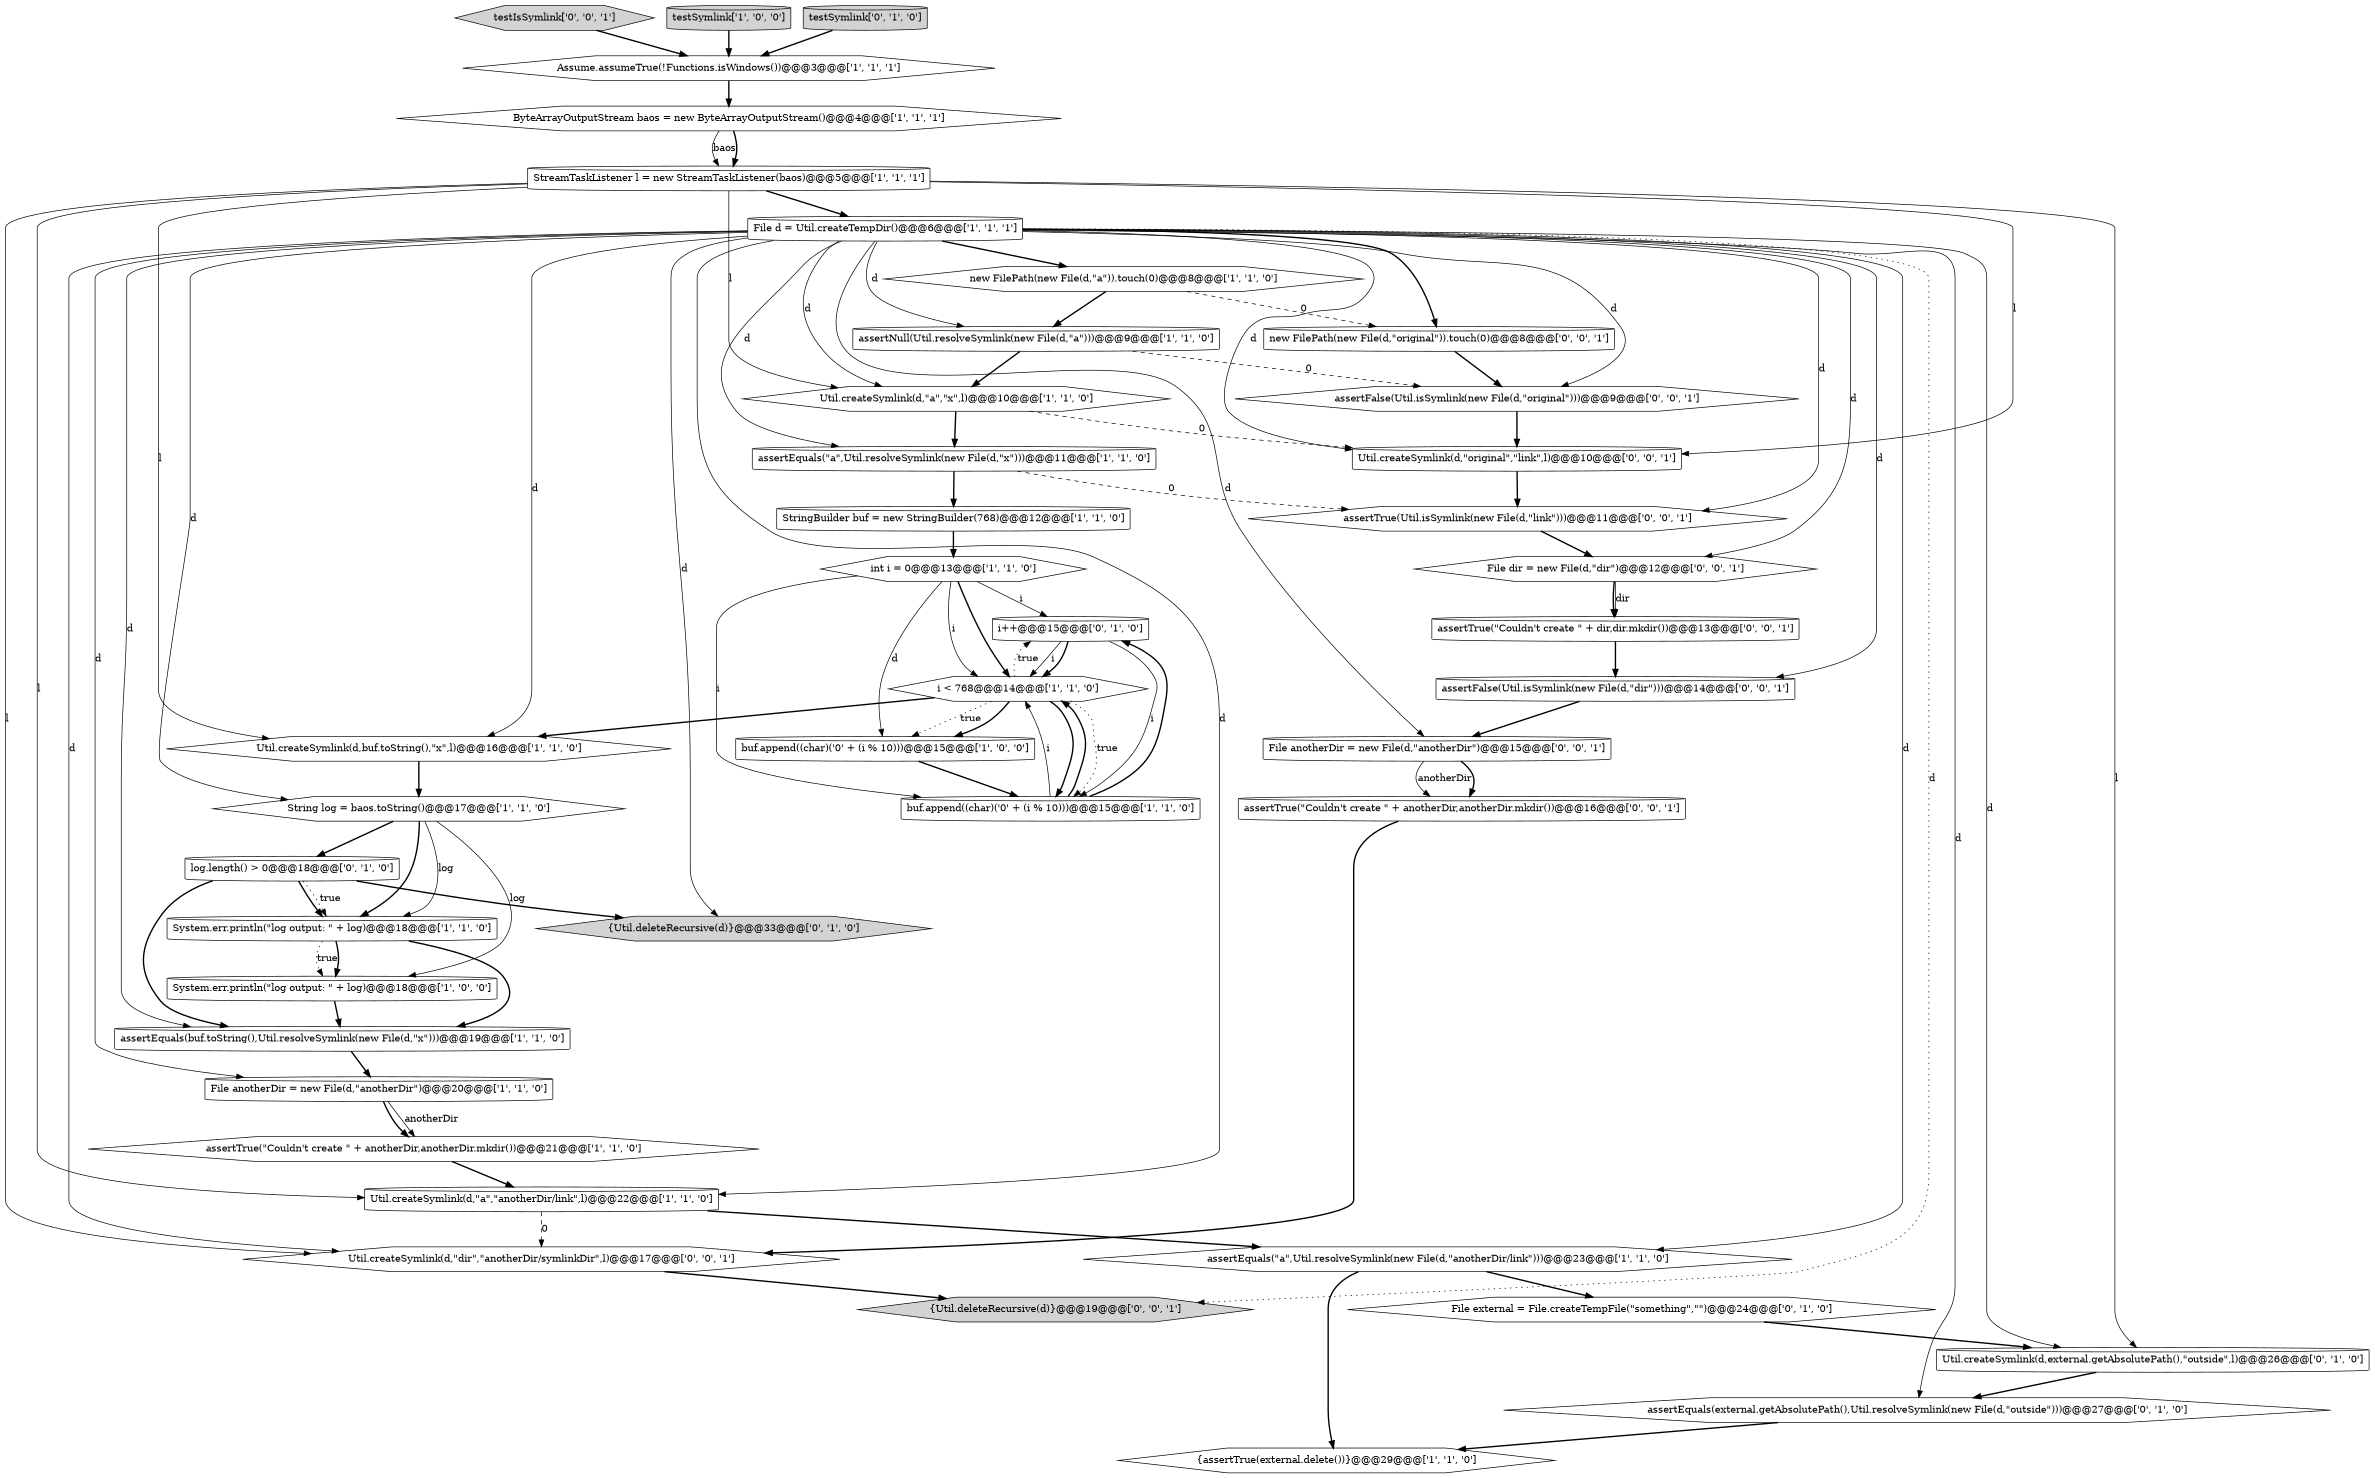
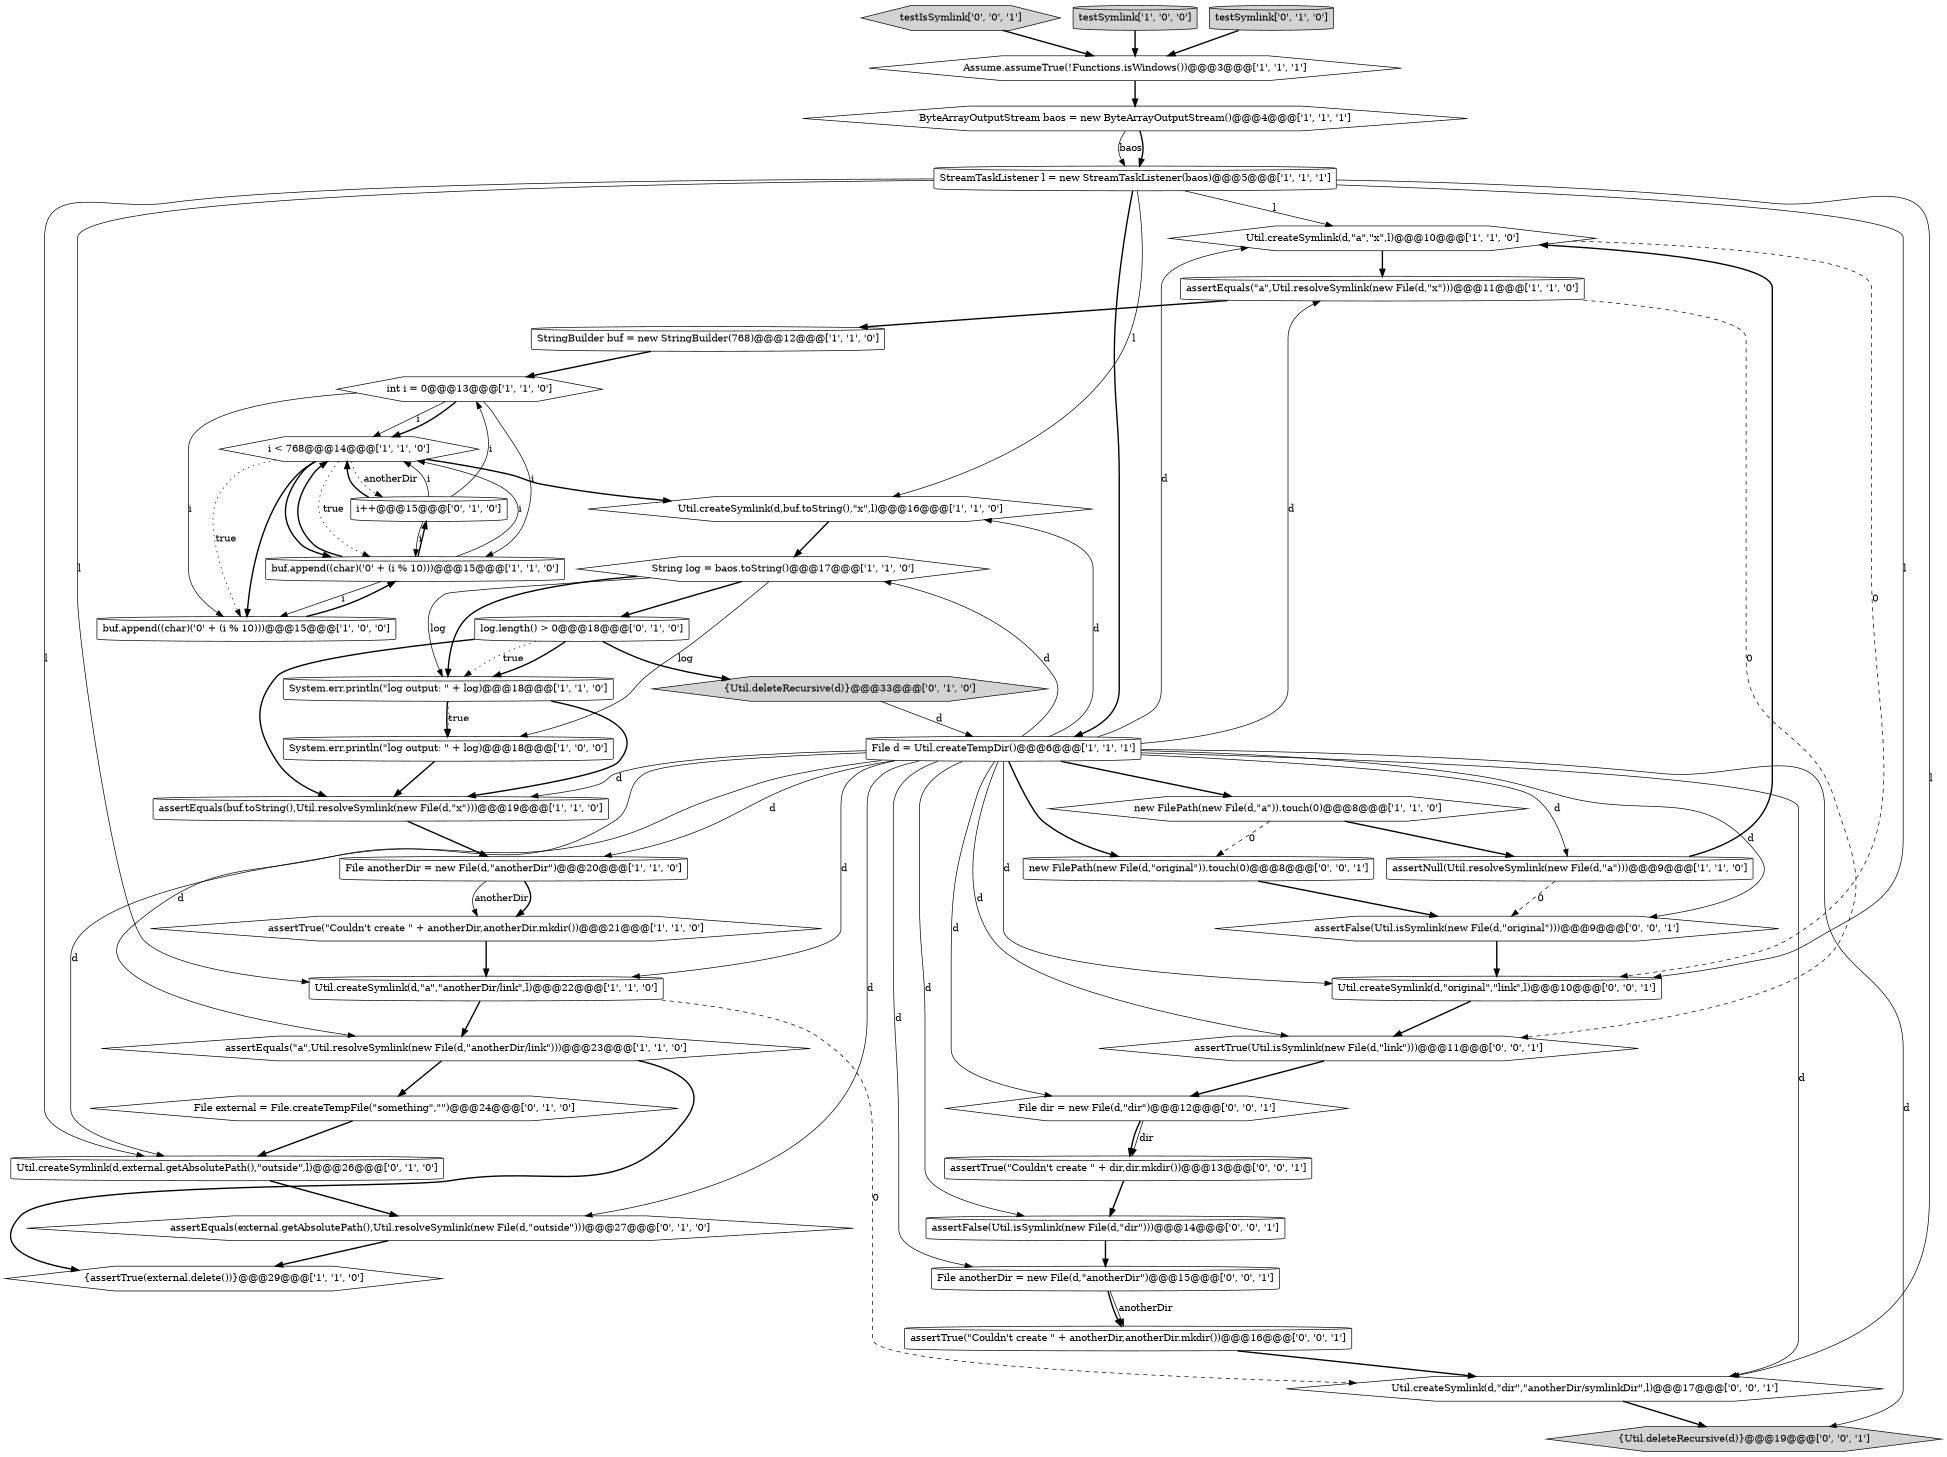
edge "File d = Util.createTempDir()@@@6@@@['1', '1', '1']" -> "{Util.deleteRecursive(d)}@@@33@@@['0', '1', '0']": reversed
edge "buf.append((char)('0' + (i % 10)))@@@15@@@['1', '1', '0']" -> "buf.append((char)('0' + (i % 10)))@@@15@@@['1', '0', '0']": added, label "i"
edge "int i = 0@@@13@@@['1', '1', '0']" -> "i++@@@15@@@['0', '1', '0']": reversed
edge "File d = Util.createTempDir()@@@6@@@['1', '1', '1']" -> "{Util.deleteRecursive(d)}@@@19@@@['0', '0', '1']": style dotted -> solid
edge "int i = 0@@@13@@@['1', '1', '0']" -> "buf.append((char)('0' + (i % 10)))@@@15@@@['1', '0', '0']": label "d" -> "i"
edge "i < 768@@@14@@@['1', '1', '0']" -> "i++@@@15@@@['0', '1', '0']": label "true" -> "anotherDir"
